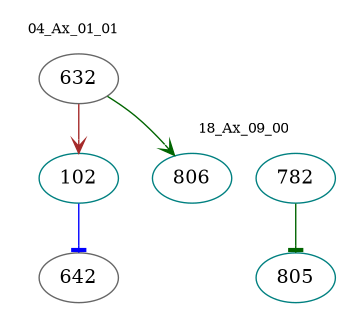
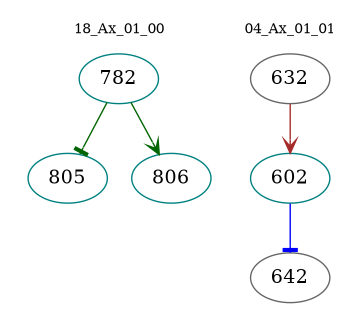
cluster "18_Ax_09_00": label "18_Ax_09_00" -> "18_Ax_01_00"
edge "632" -> "806": now "782" -> "806"
node "102": label "102" -> "602"
